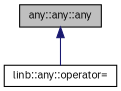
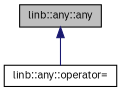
node "any::any::any": label "any::any::any" -> "linb::any::any"
